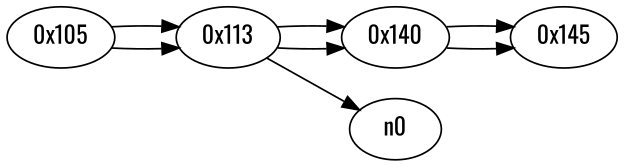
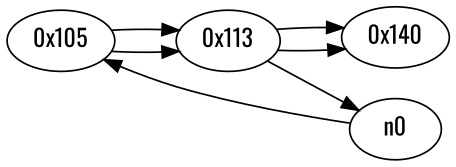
node "0x145": removed
edge "n0" -> "0x105": added
